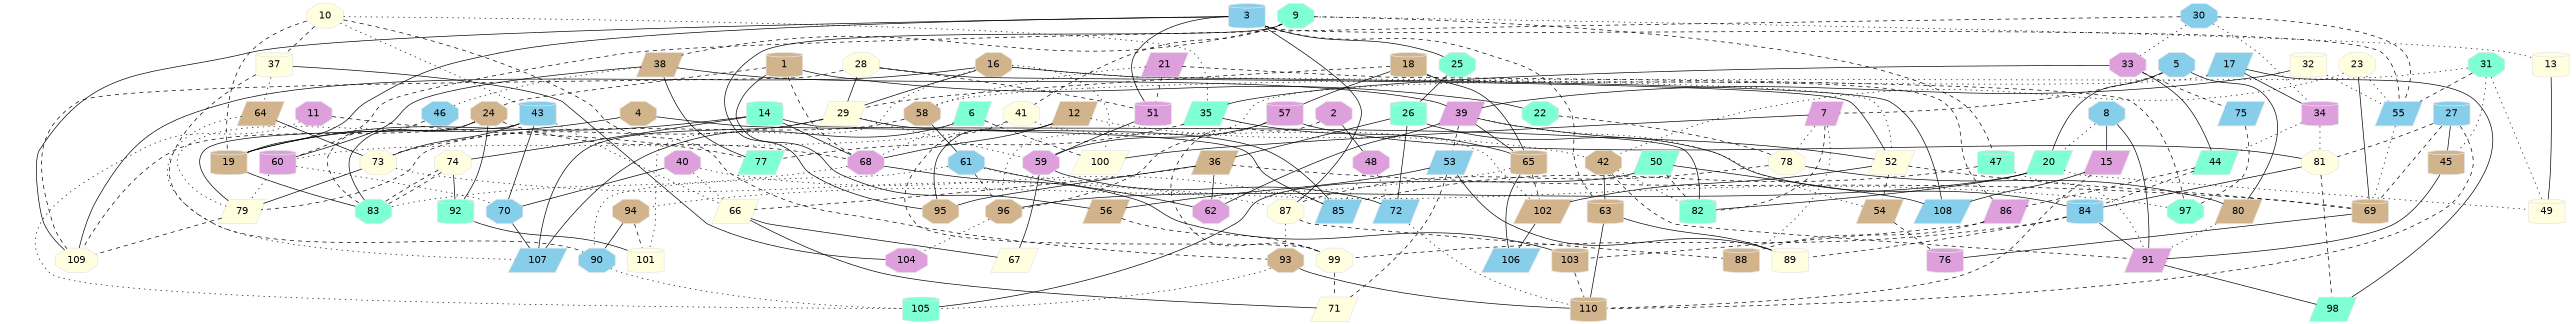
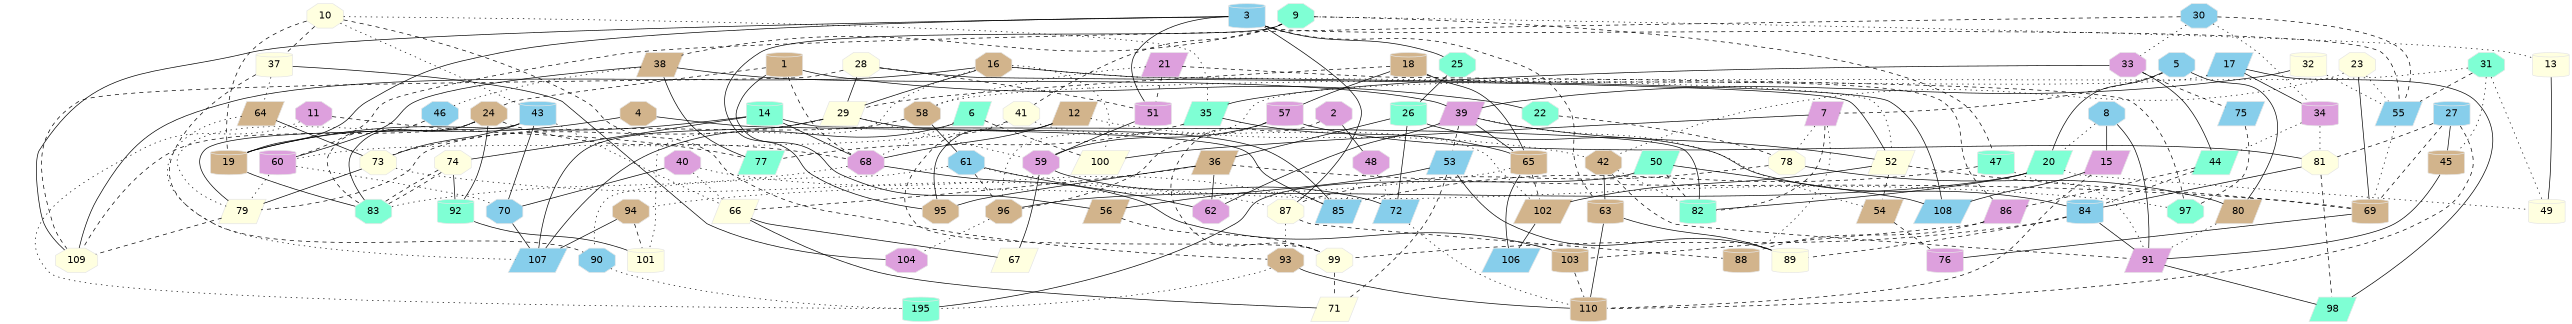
edge "94" -- "90": now "94" -- "107"
node "105": label "105" -> "195"
